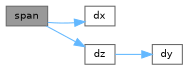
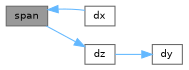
edge "span" -> "dx": reversed
